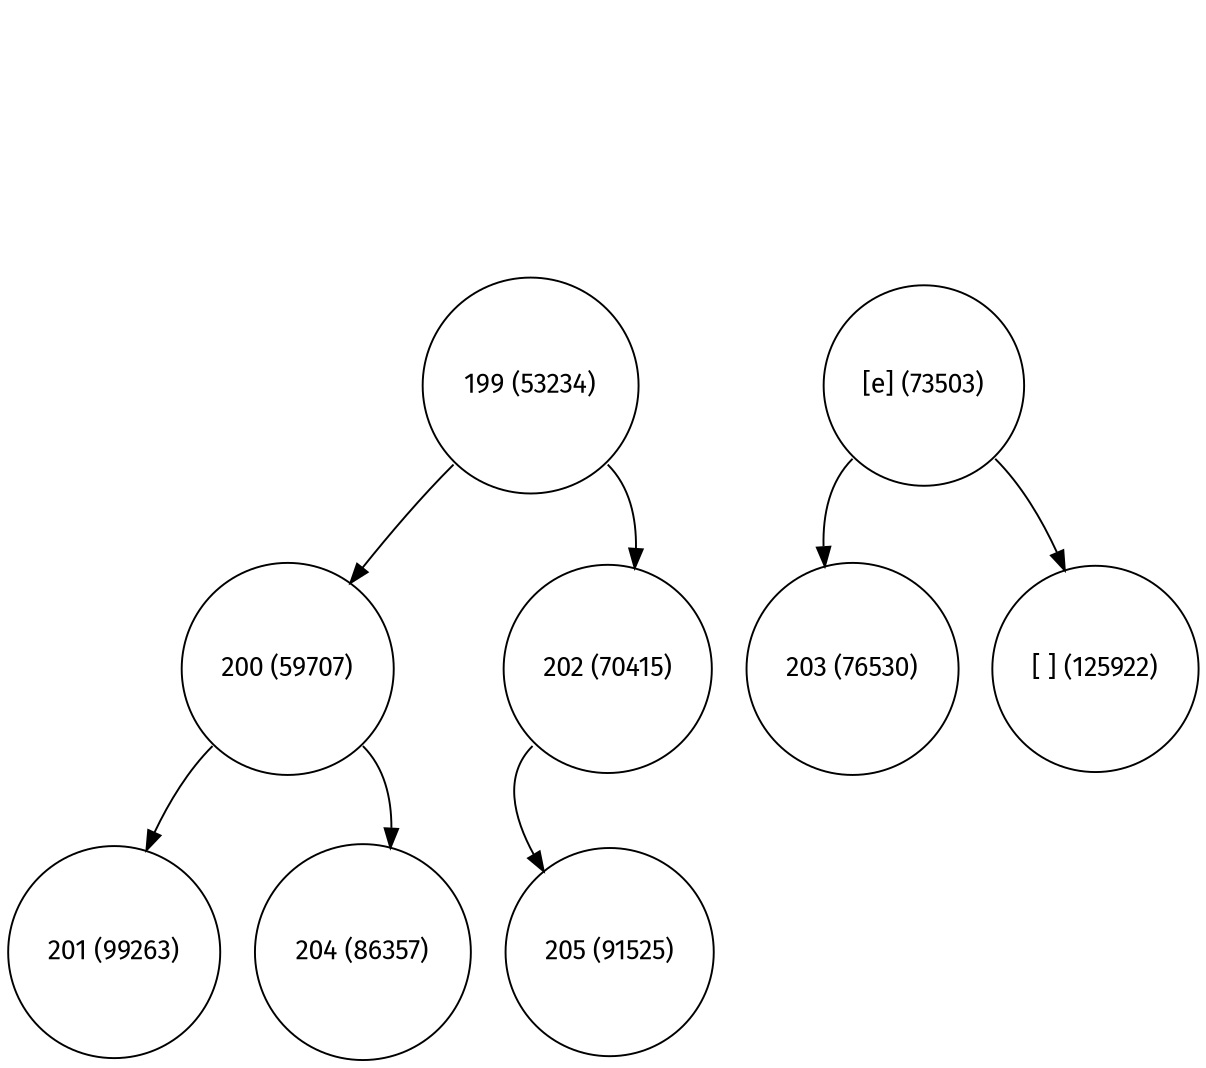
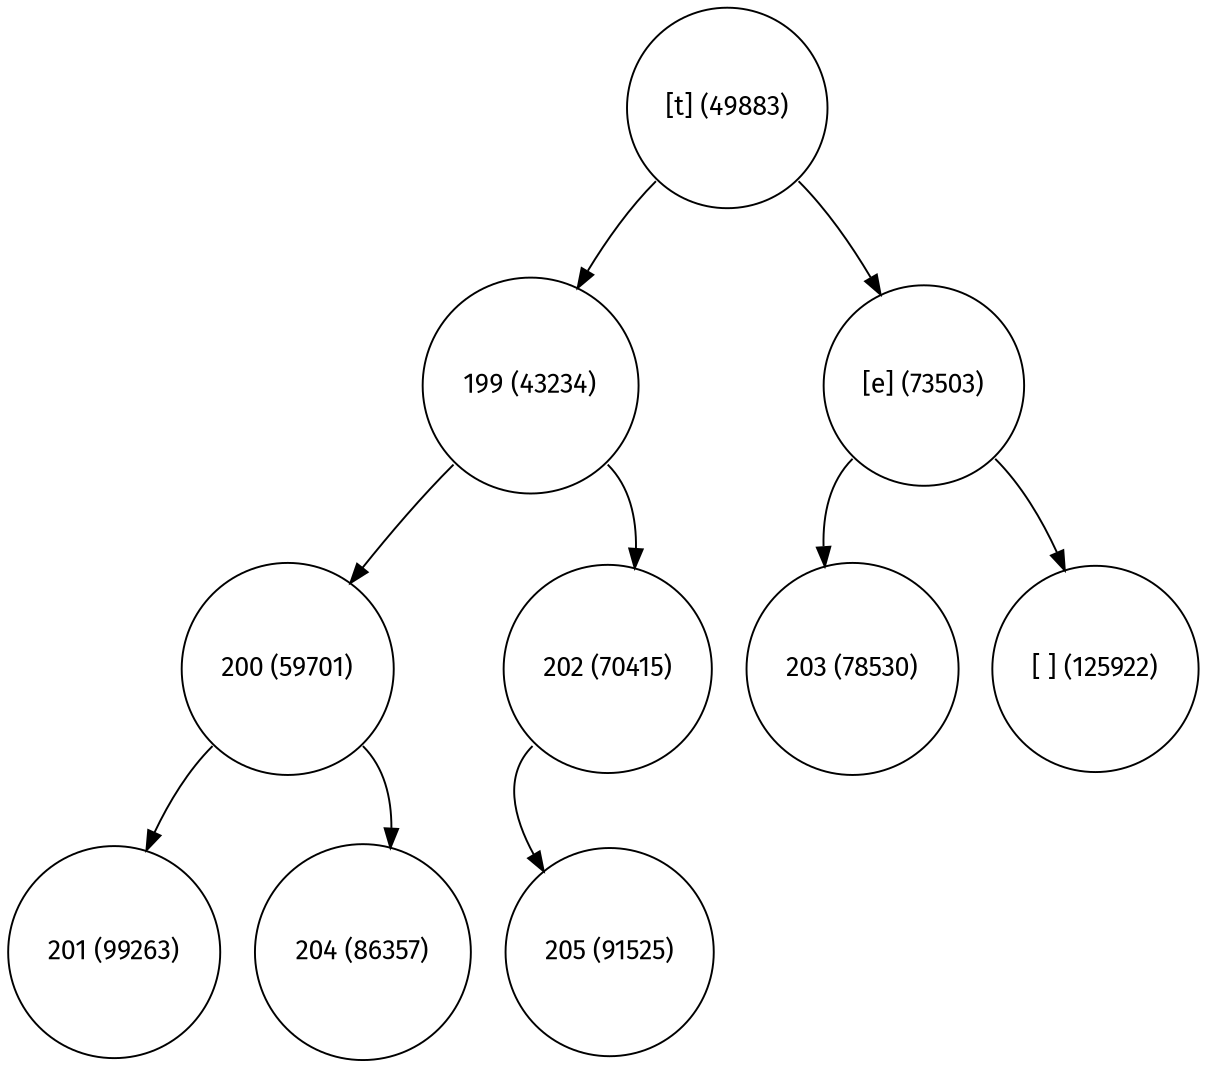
node "[t] (49883)": added
node "199 (53234)": label "199 (53234)" -> "199 (43234)"
node "200 (59707)": label "200 (59707)" -> "200 (59701)"
node "203 (76530)": label "203 (76530)" -> "203 (78530)"
